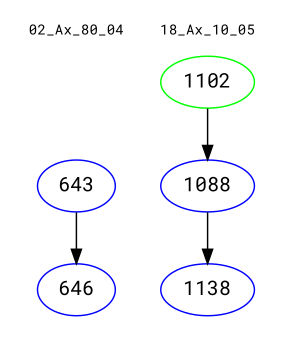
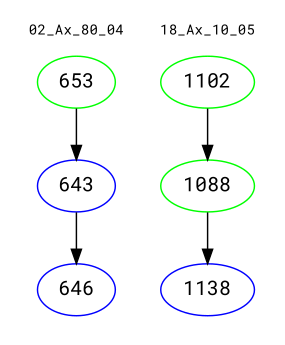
node "653": added
node "1088": color blue -> green
